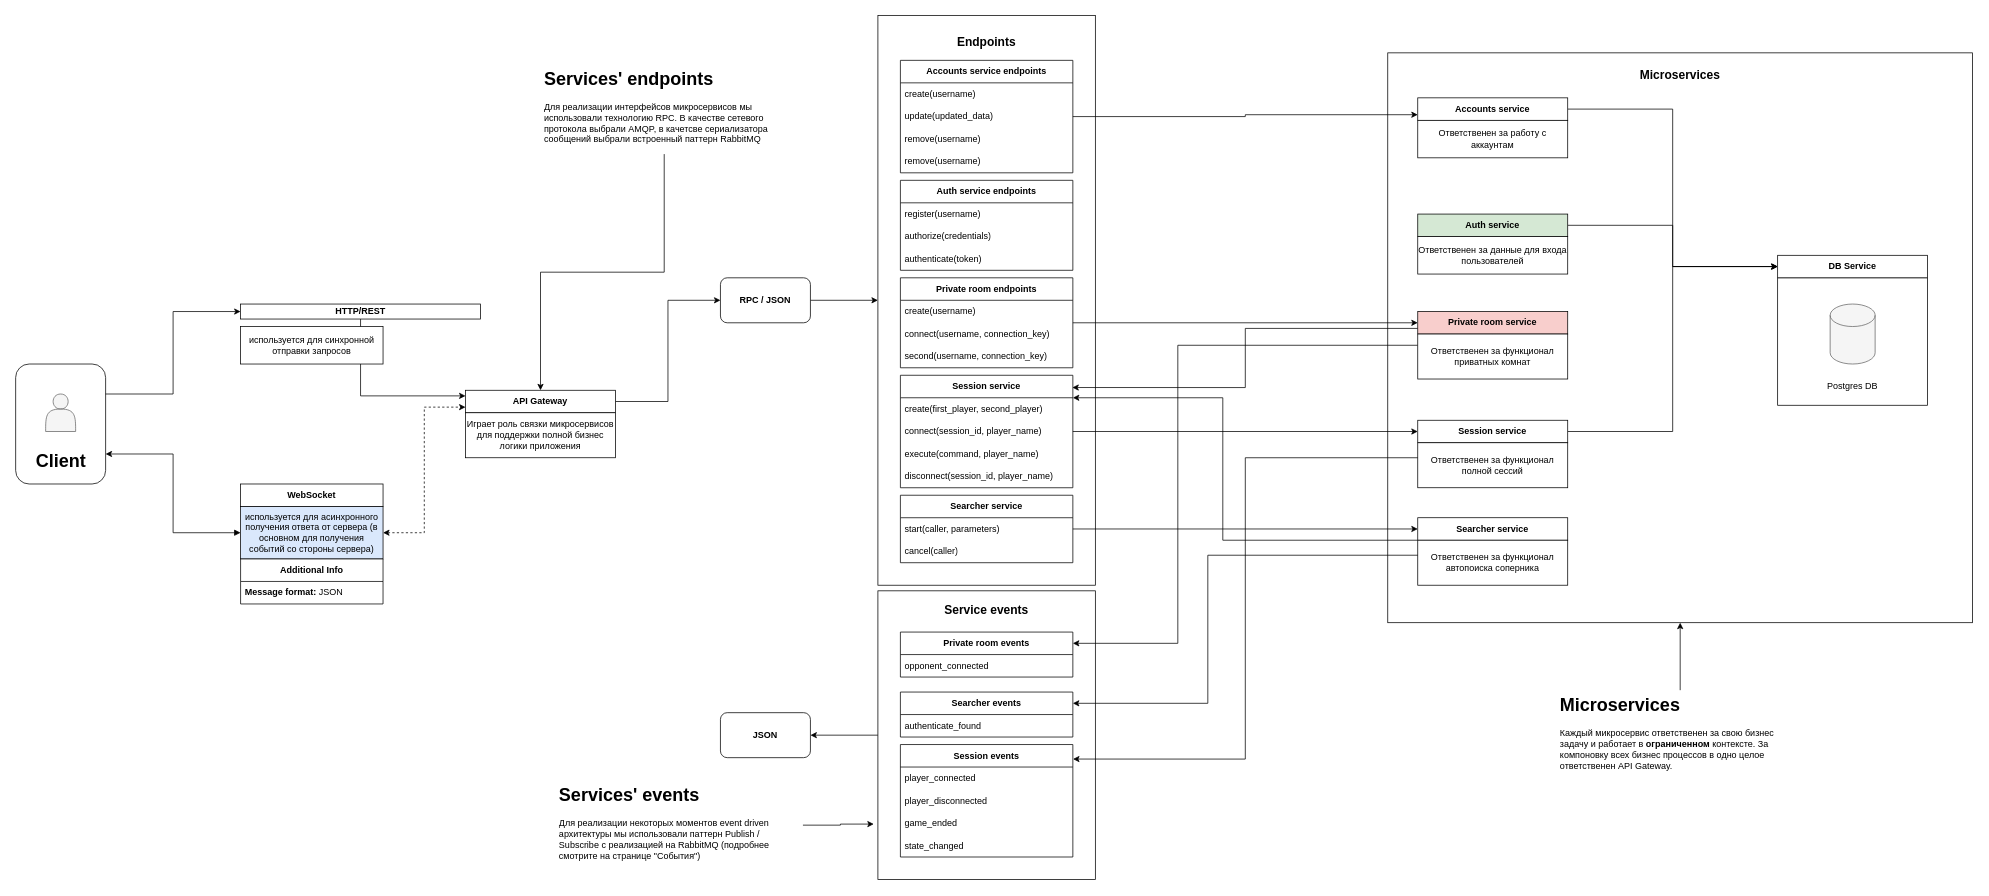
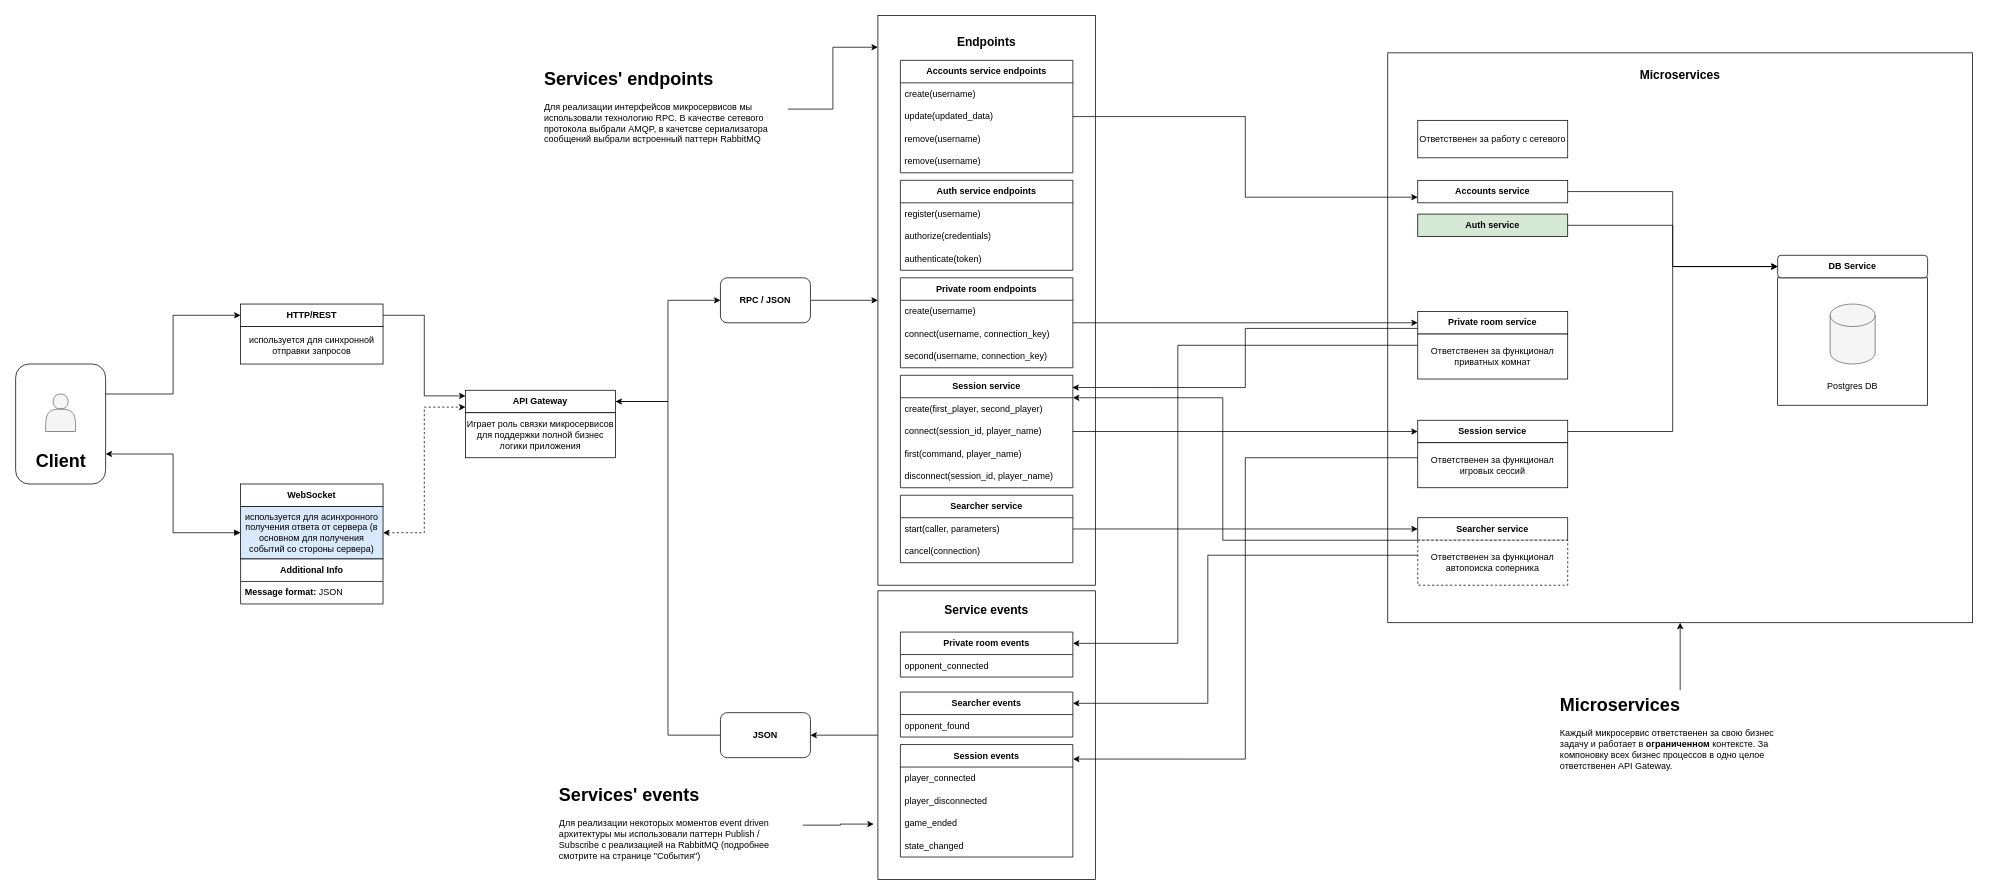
node "Accounts service": moved (1493, 109) -> (1493, 192)
node "Ответственен за работу с аккаунтам": label "Ответственен за работу с аккаунтам" -> "Ответственен за работу с сетевого"
node "Ответственен за данные для входа пользователей": removed
node "DB Service": shape rectangle -> rounded rectangle
edge "Services' endpointsДля реализации интерфейсов микросервисов мы использовали технологию RPC. В качестве сетевого протокола выбрали AMQP, в качетсве сериализатора сообщений выбрали встроенный паттерн RabbitMQ" -> "API Gateway": now "Services' endpointsДля реализации интерфейсов микросервисов мы использовали технологию RPC. В качестве сетевого протокола выбрали AMQP, в качетсве сериализатора сообщений выбрали встроенный паттерн RabbitMQ" -> "Endpoints"
node "HTTP/REST": size 240x15 -> 143x23
node "Private room service": fillcolor #f8cecc -> #ffffff
node "execute(command, player_name)": label "execute(command, player_name)" -> "first(command, player_name)"
node "Ответственен за функционал полной сессий": label "Ответственен за функционал полной сессий" -> "Ответственен за функционал игровых сессий"
node "cancel(caller)": label "cancel(caller)" -> "cancel(connection)"
node "Ответственен за функционал автопоиска соперника": style solid -> dashed
edge "JSON" -> "API Gateway": added
node "authenticate_found": label "authenticate_found" -> "opponent_found"
